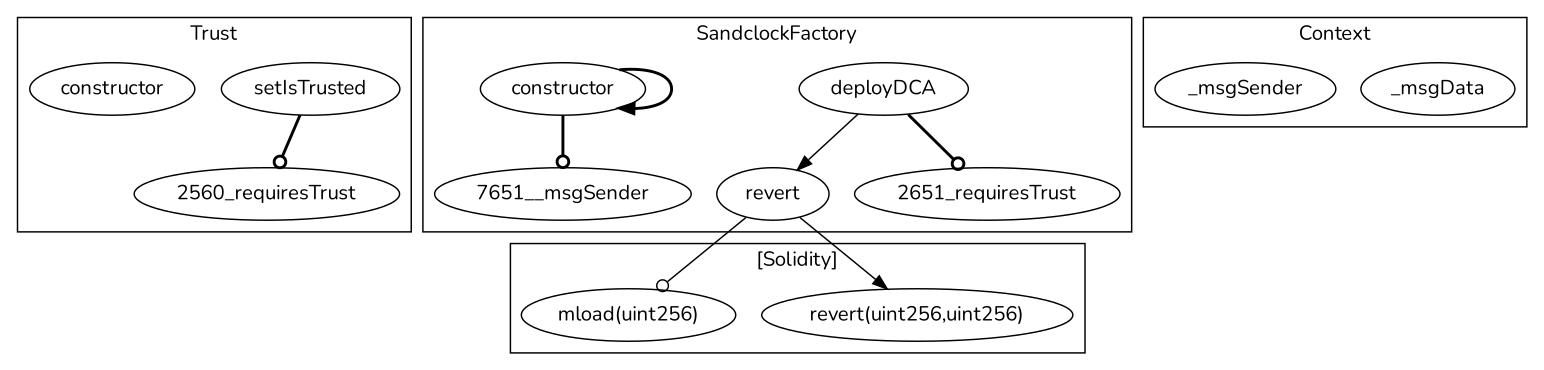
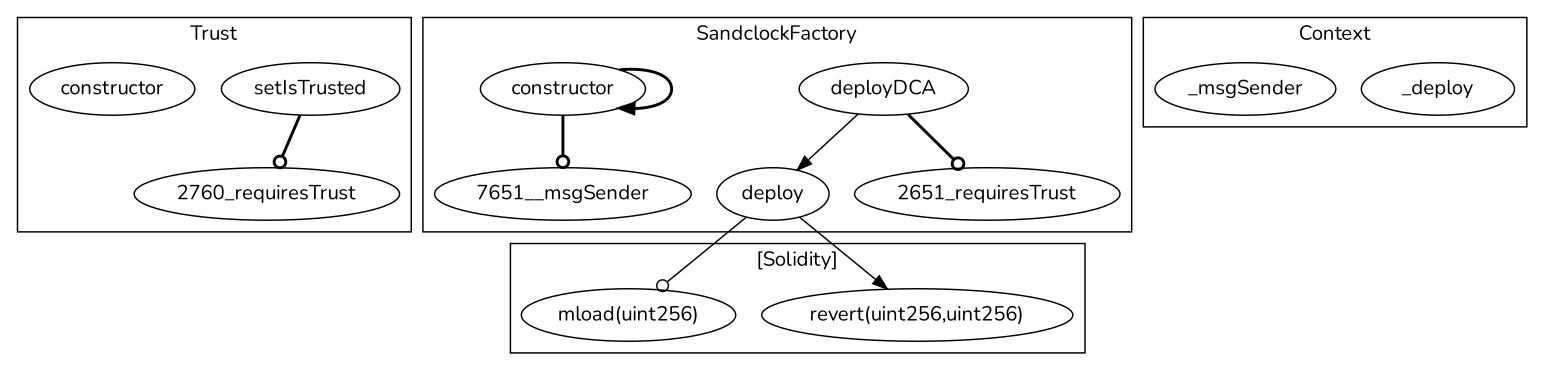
node "_msgData": label "_msgData" -> "_deploy"
node "2560_requiresTrust": label "2560_requiresTrust" -> "2760_requiresTrust"
node "revert": label "revert" -> "deploy"
